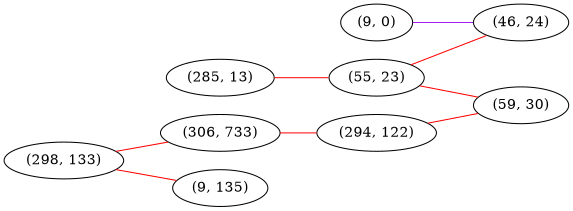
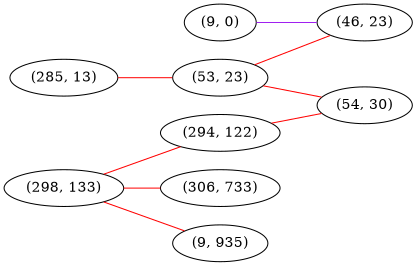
node "(46, 24)": label "(46, 24)" -> "(46, 23)"
node "(55, 23)": label "(55, 23)" -> "(53, 23)"
node "(59, 30)": label "(59, 30)" -> "(54, 30)"
edge "(306, 733)" -- "(294, 122)": now "(298, 133)" -- "(294, 122)"
node "(9, 135)": label "(9, 135)" -> "(9, 935)"
